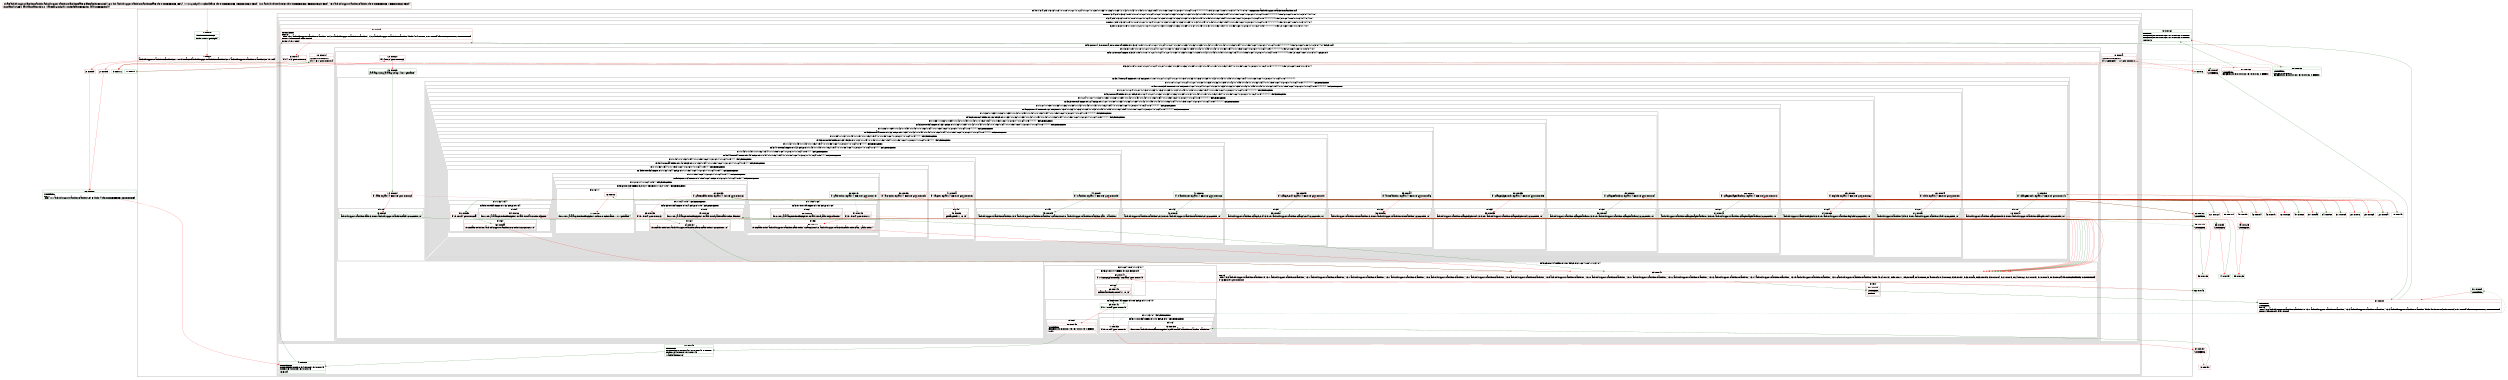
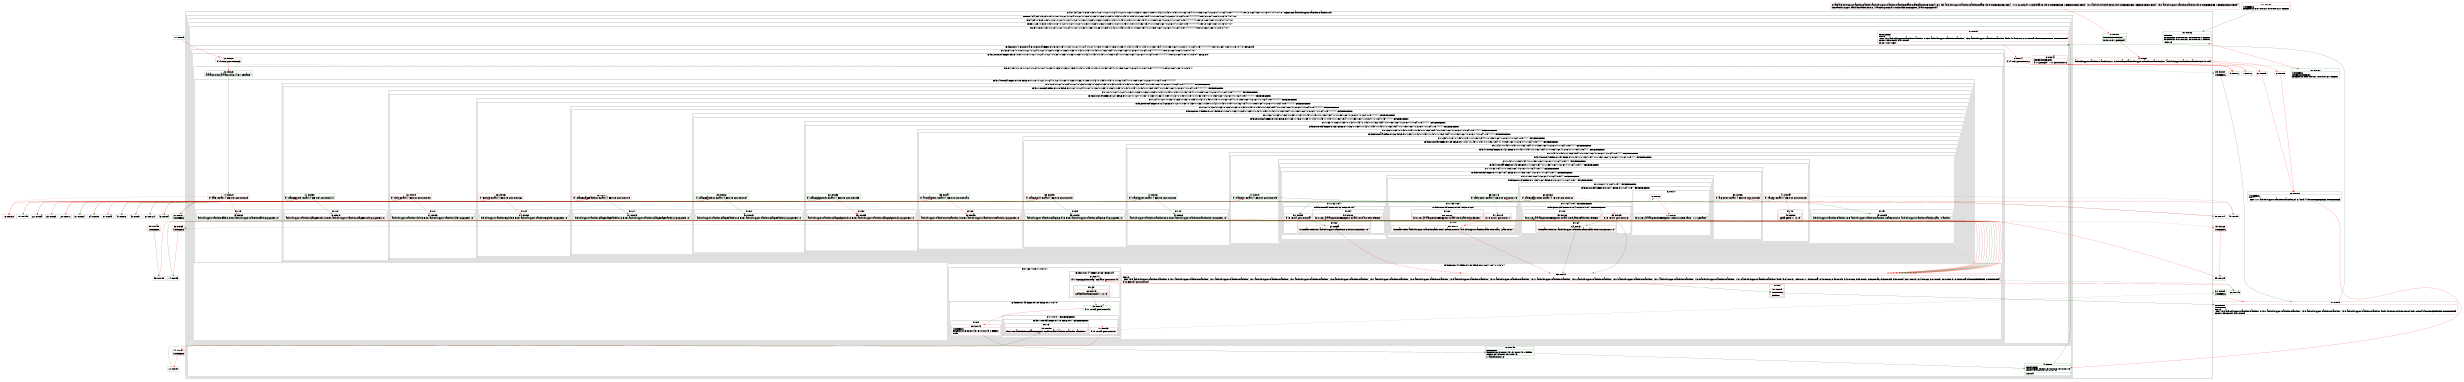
node "10: 0x001d": removed
